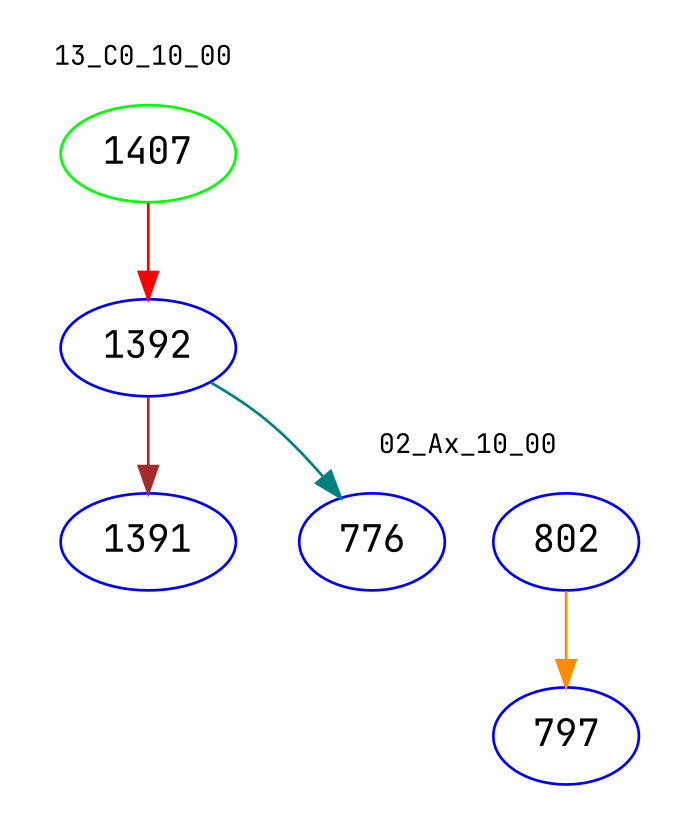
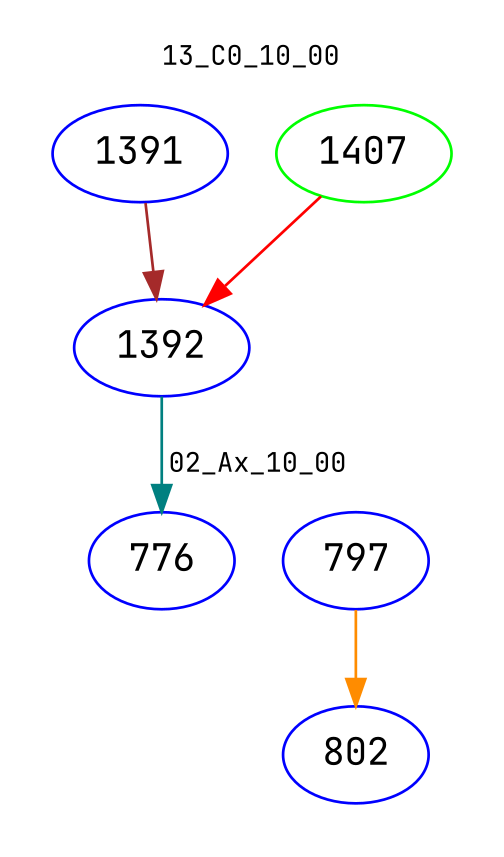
edge "1392" -> "1391": reversed
edge "802" -> "797": reversed
